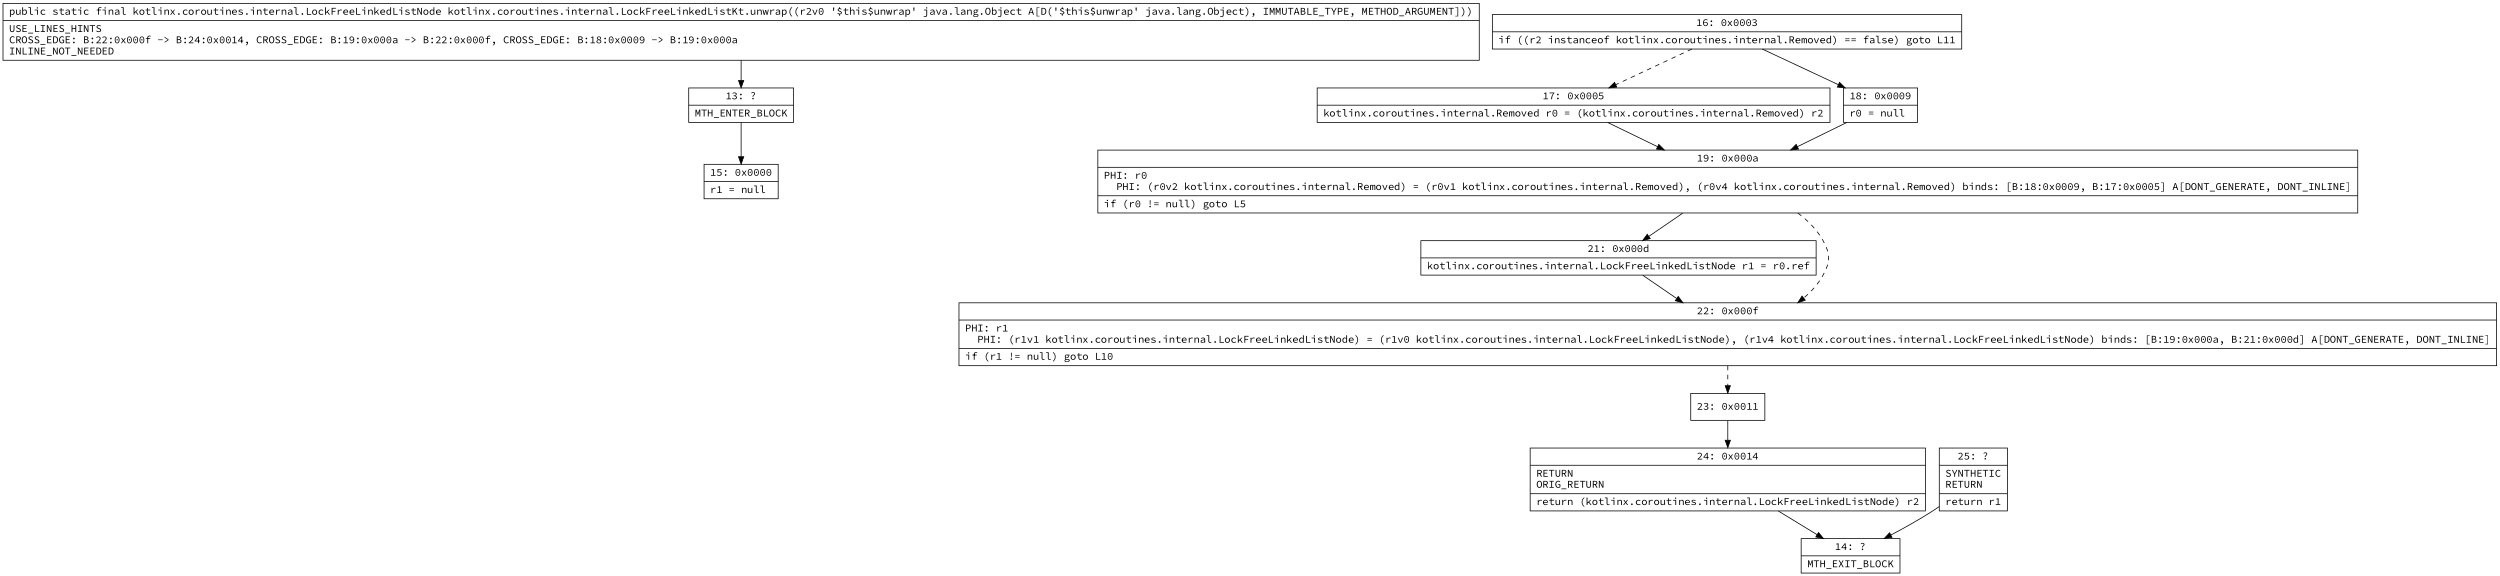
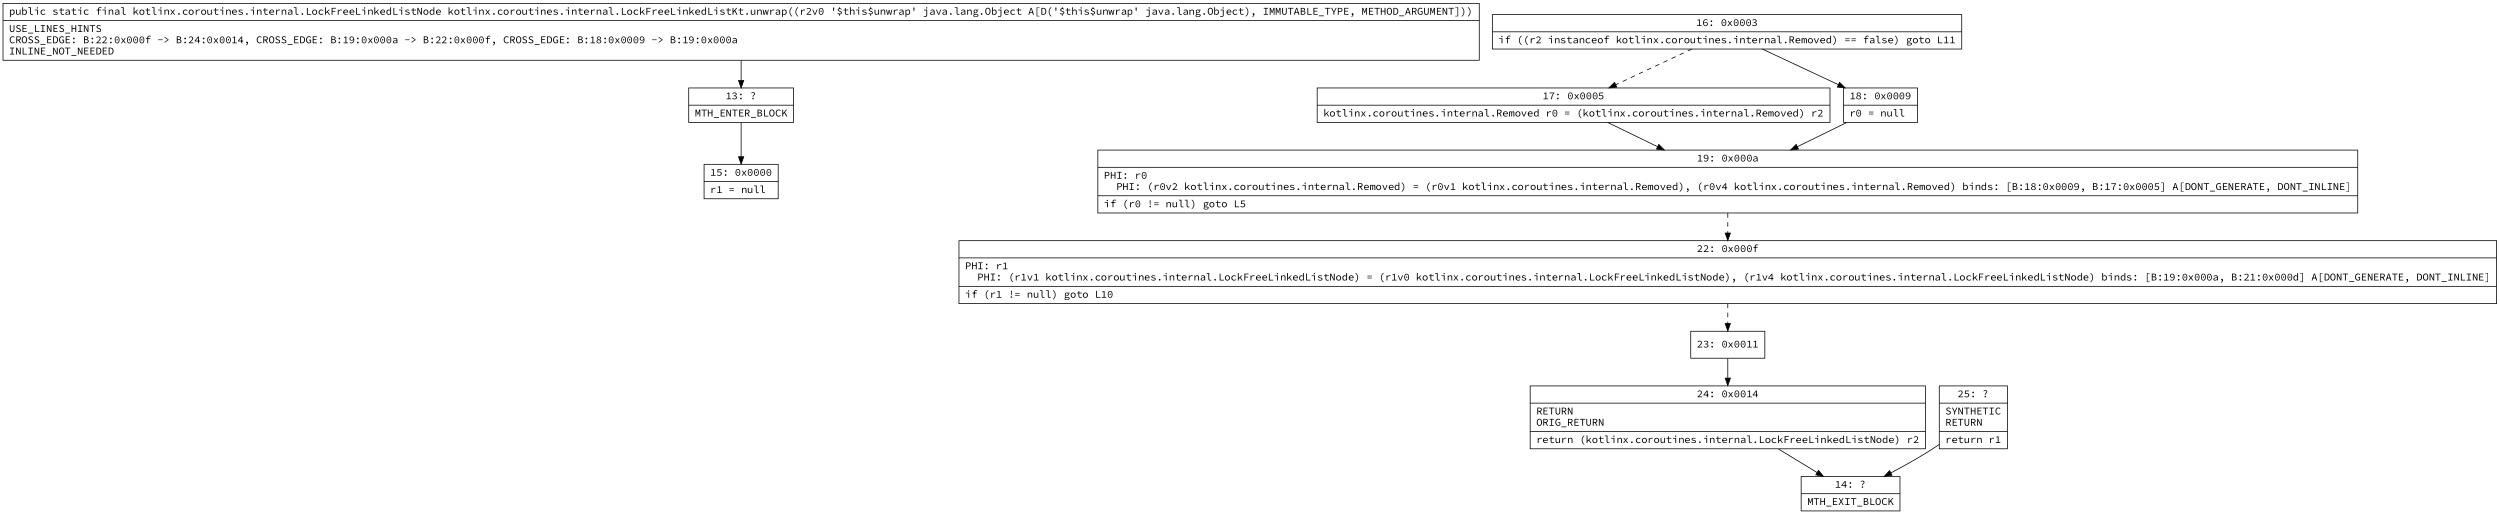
node "21: 0x000d": removed
